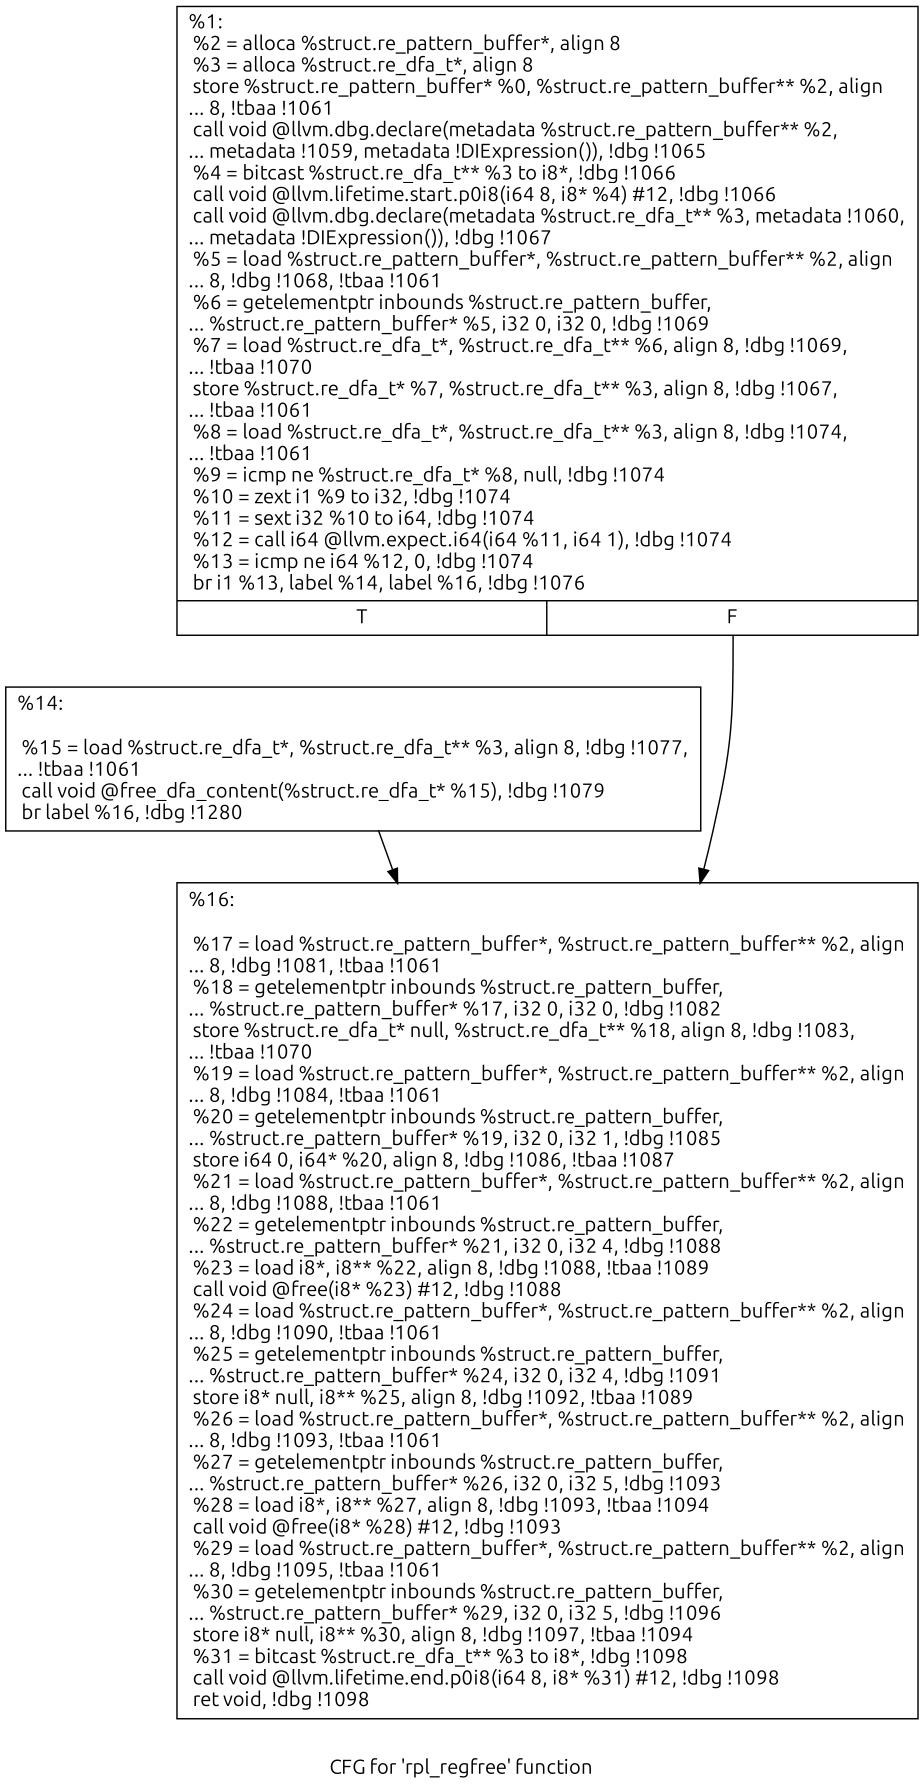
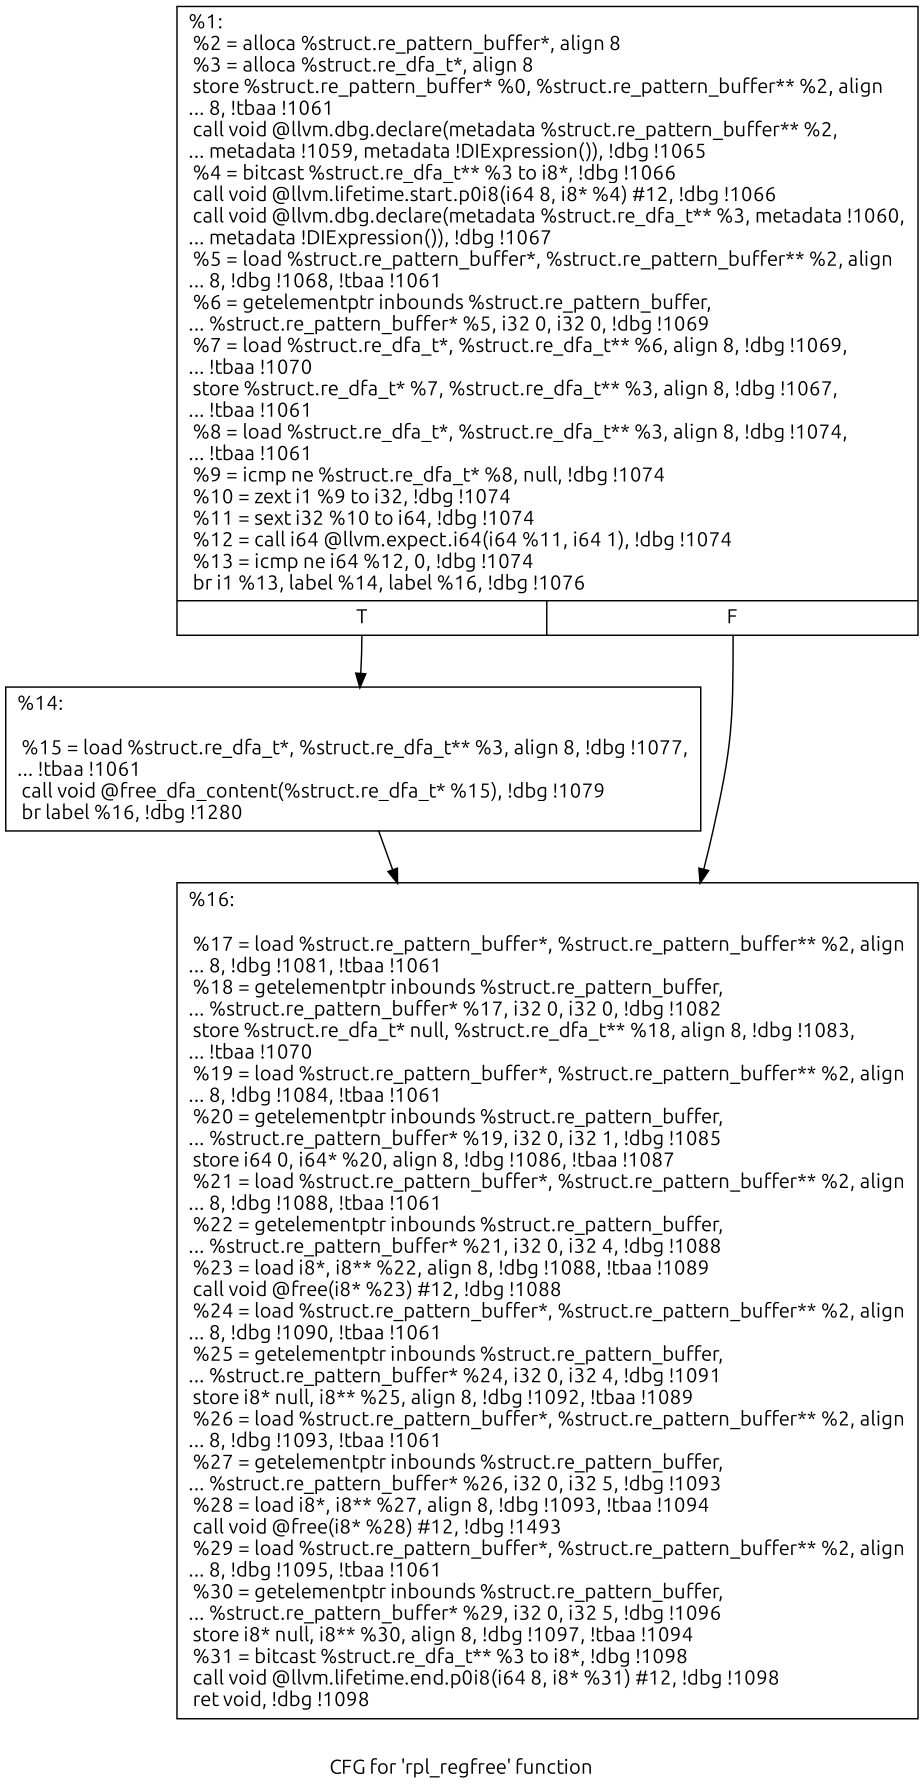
edge "%1:" -> "%14:": added
node "%16:": text "call void @free(i8* %28) #12, !dbg !1093" -> "call void @free(i8* %28) #12, !dbg !1493"
